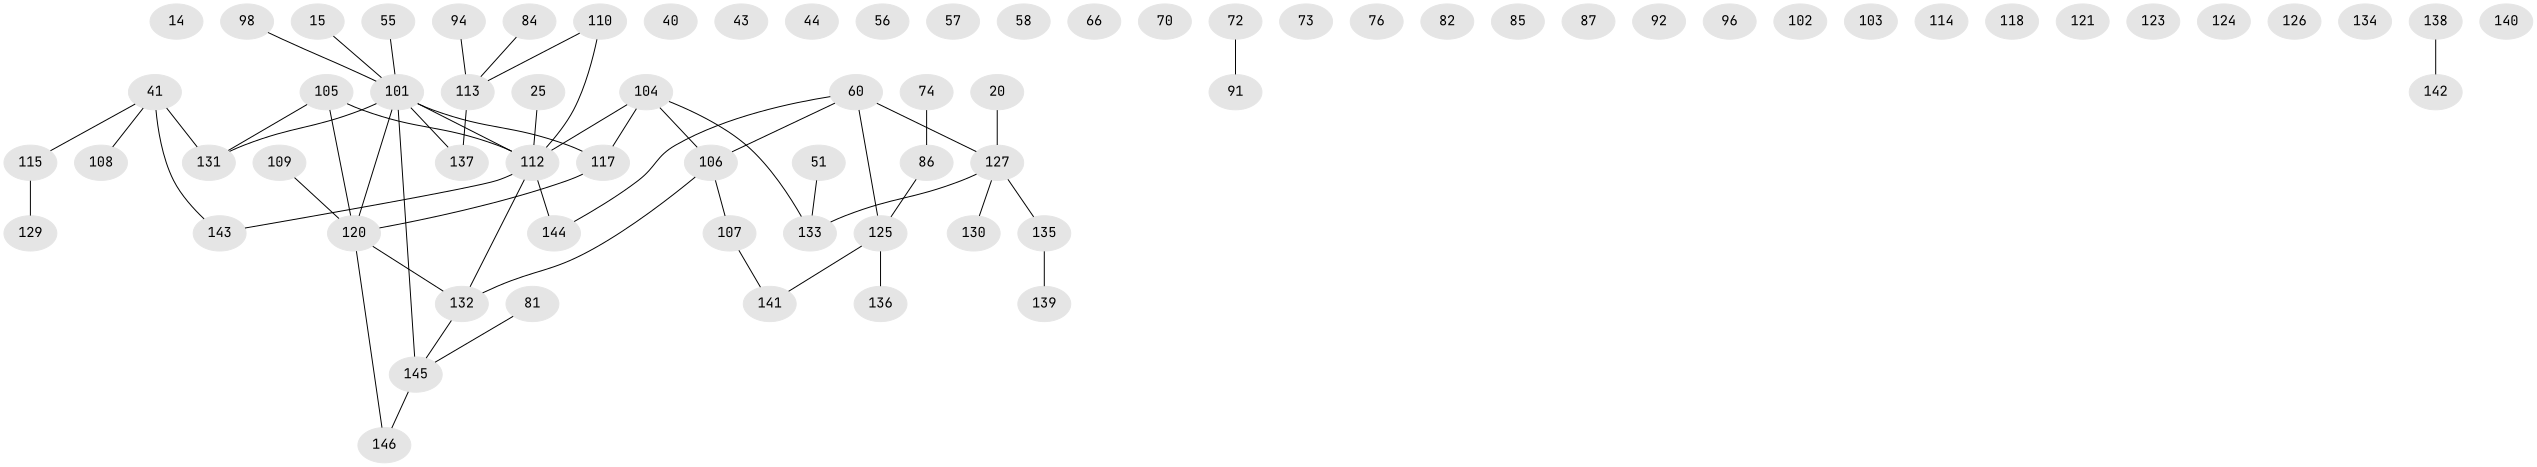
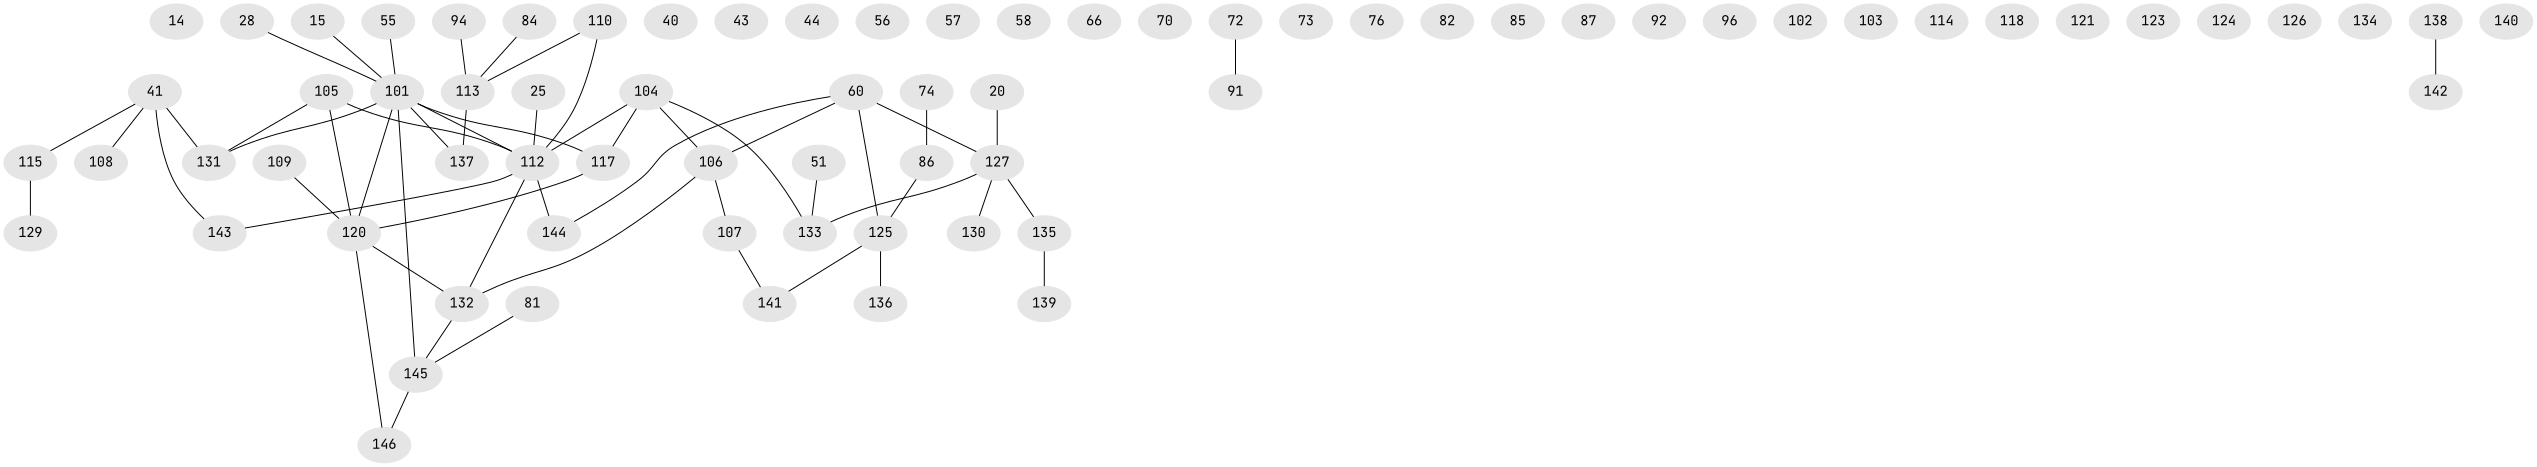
node "98": label "98" -> "28"
